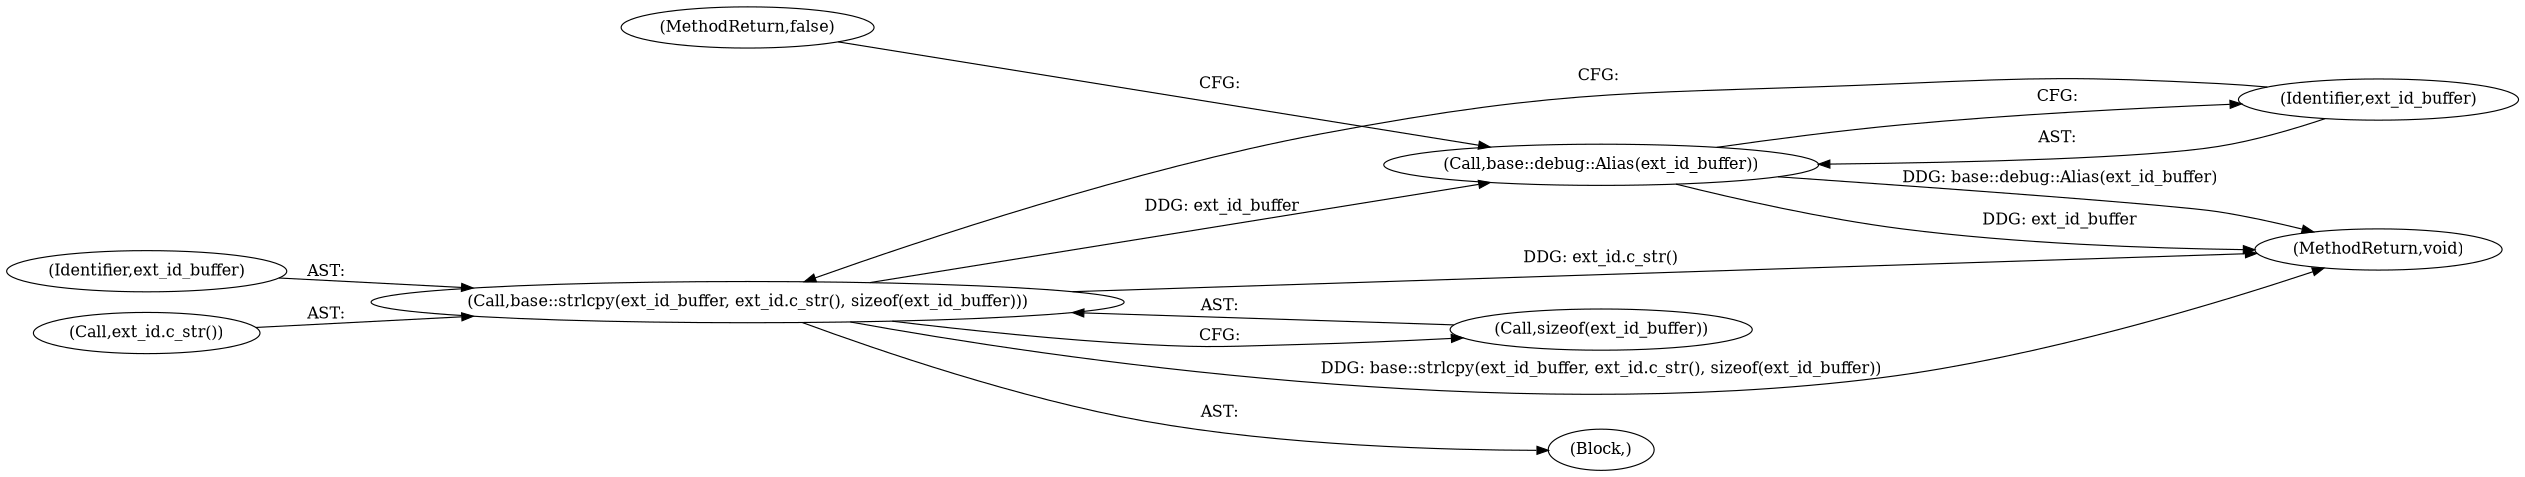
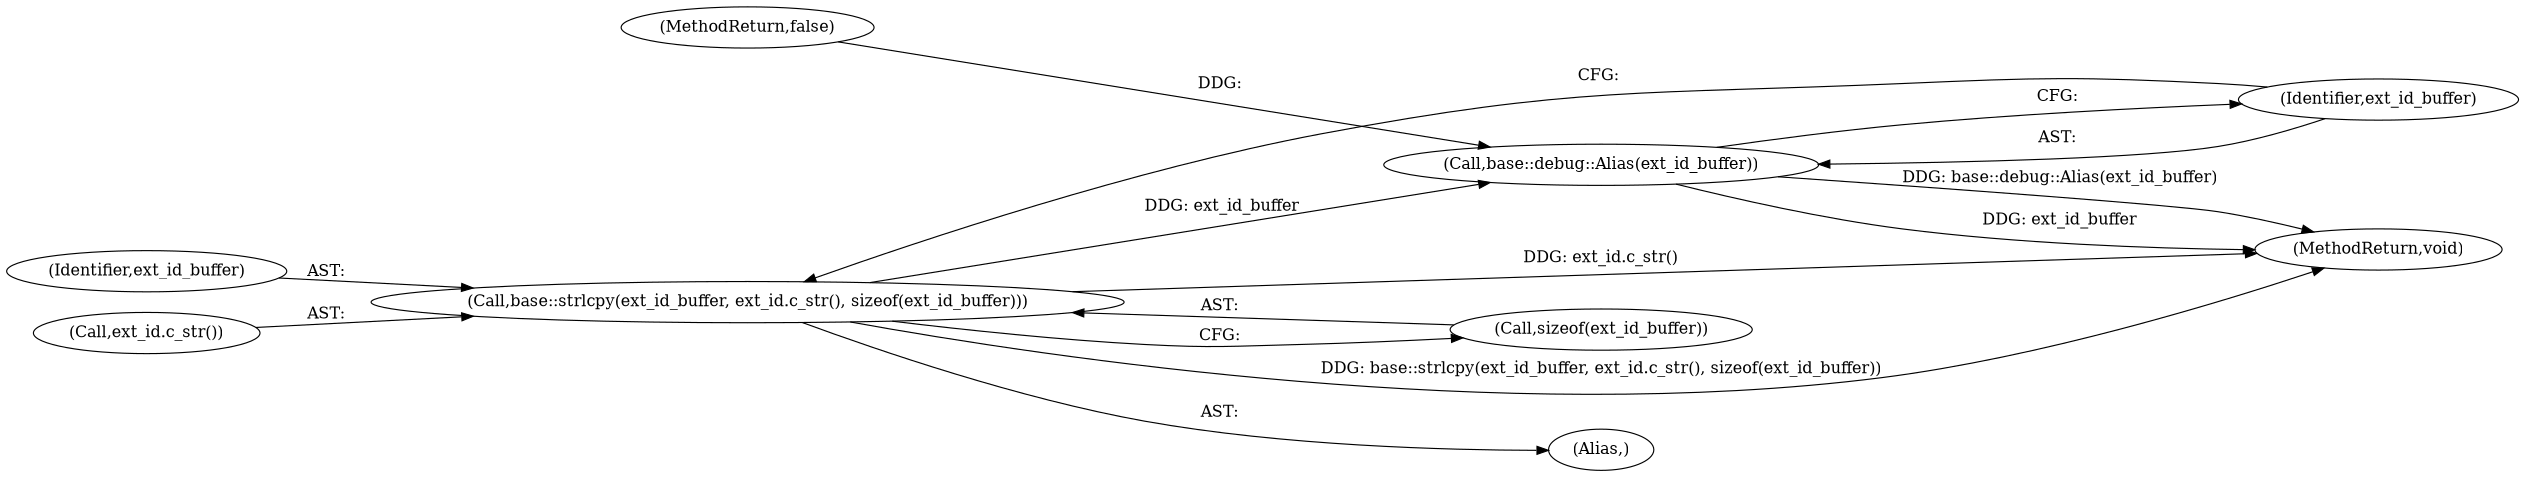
edge "(MethodReturn,false)" -> "(Call,base::debug::Alias(ext_id_buffer))": label "CFG: " -> "DDG: "
node "(Block,)": label "(Block,)" -> "(Alias,)"
